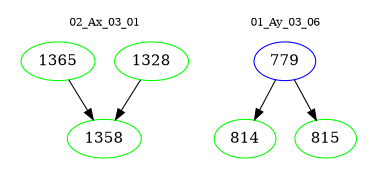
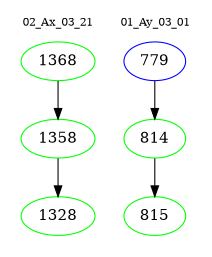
cluster "02_Ax_03_01": label "02_Ax_03_01" -> "02_Ax_03_21"
cluster "01_Ay_03_06": label "01_Ay_03_06" -> "01_Ay_03_01"
node "1365": label "1365" -> "1368"
edge "1328" -> "1358": reversed
edge "779" -> "815": now "814" -> "815"
